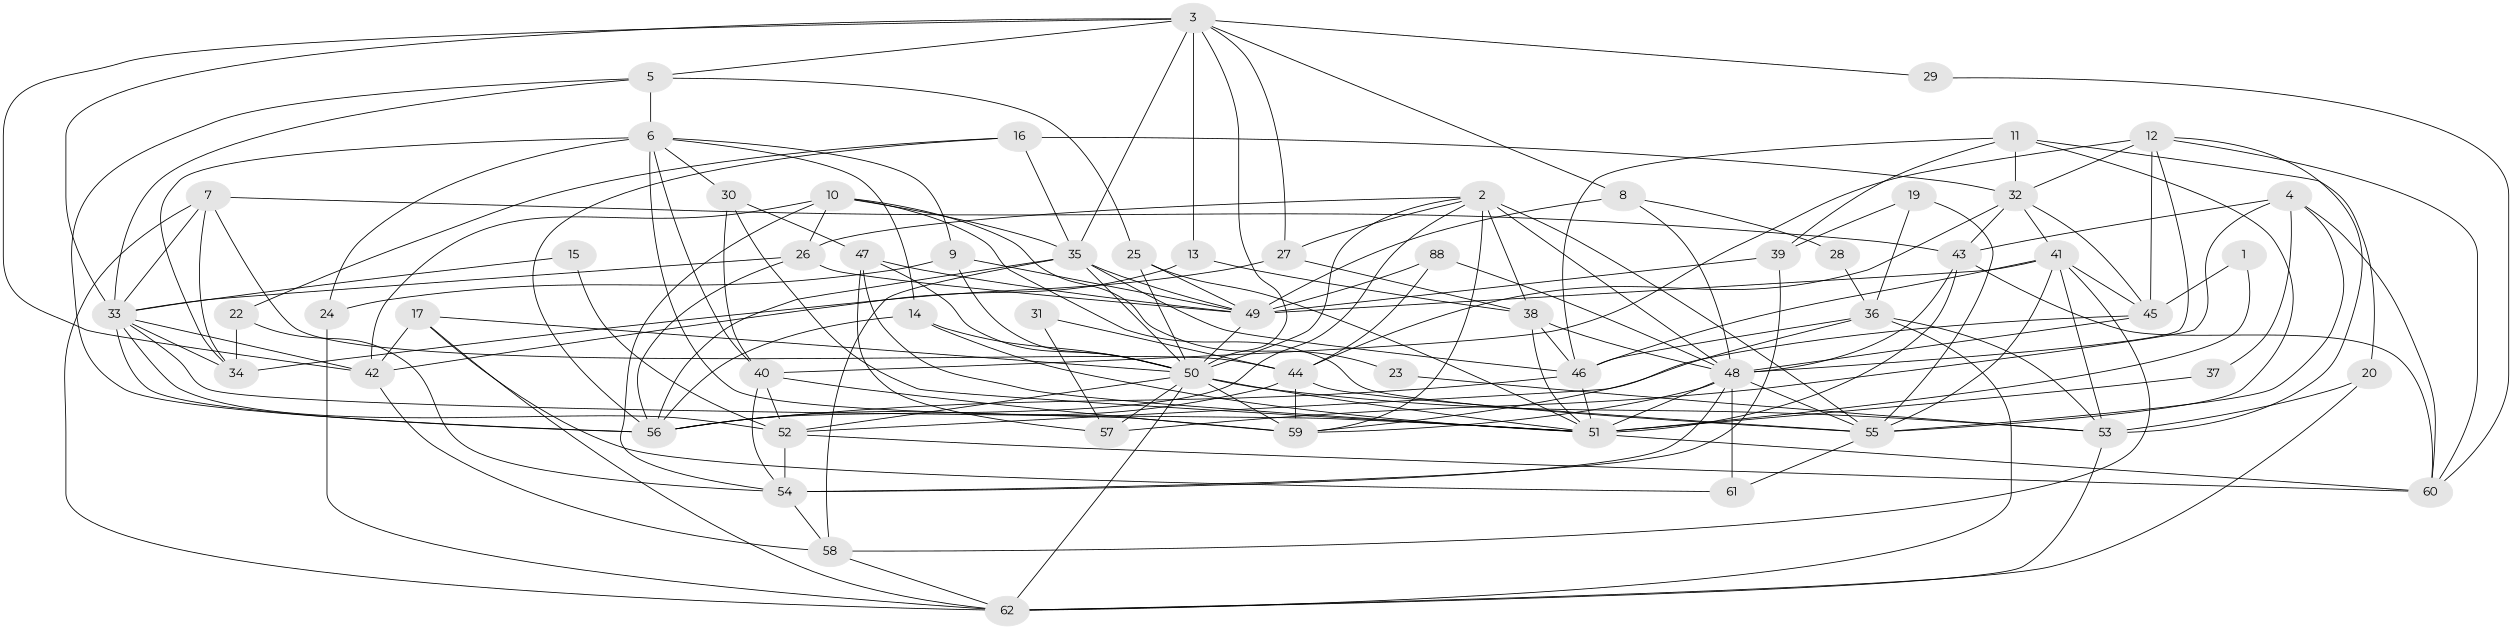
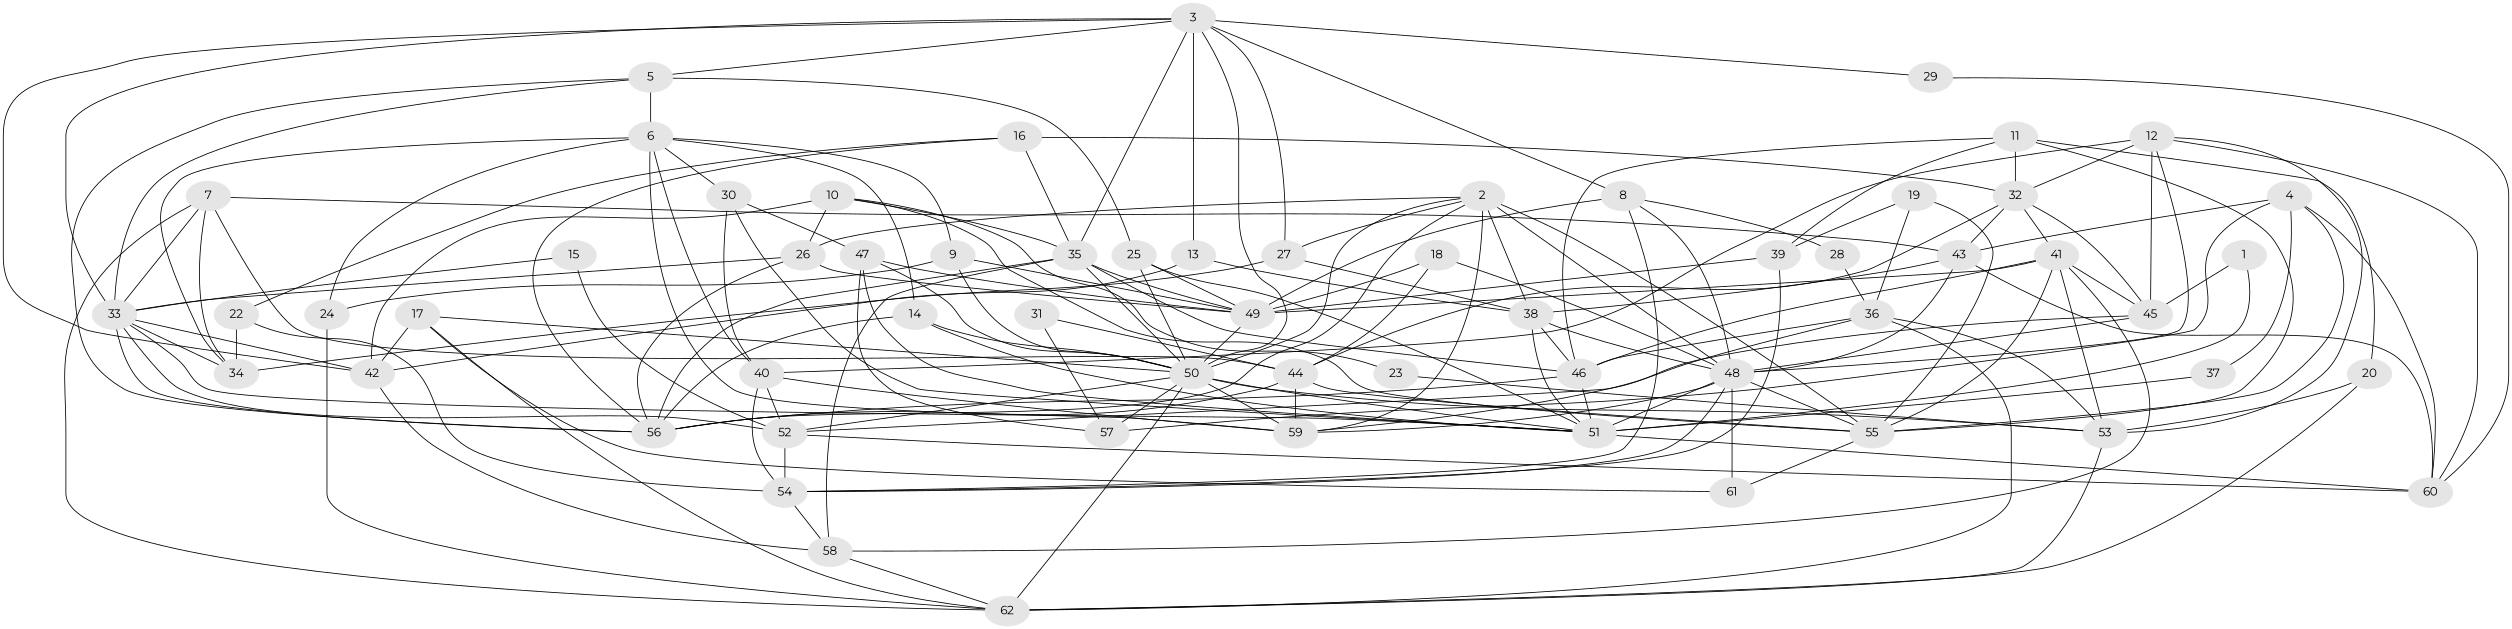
node "88": label "88" -> "18"
edge "10" -- "54": now "8" -- "54"
edge "43" -- "51": now "43" -- "38"
